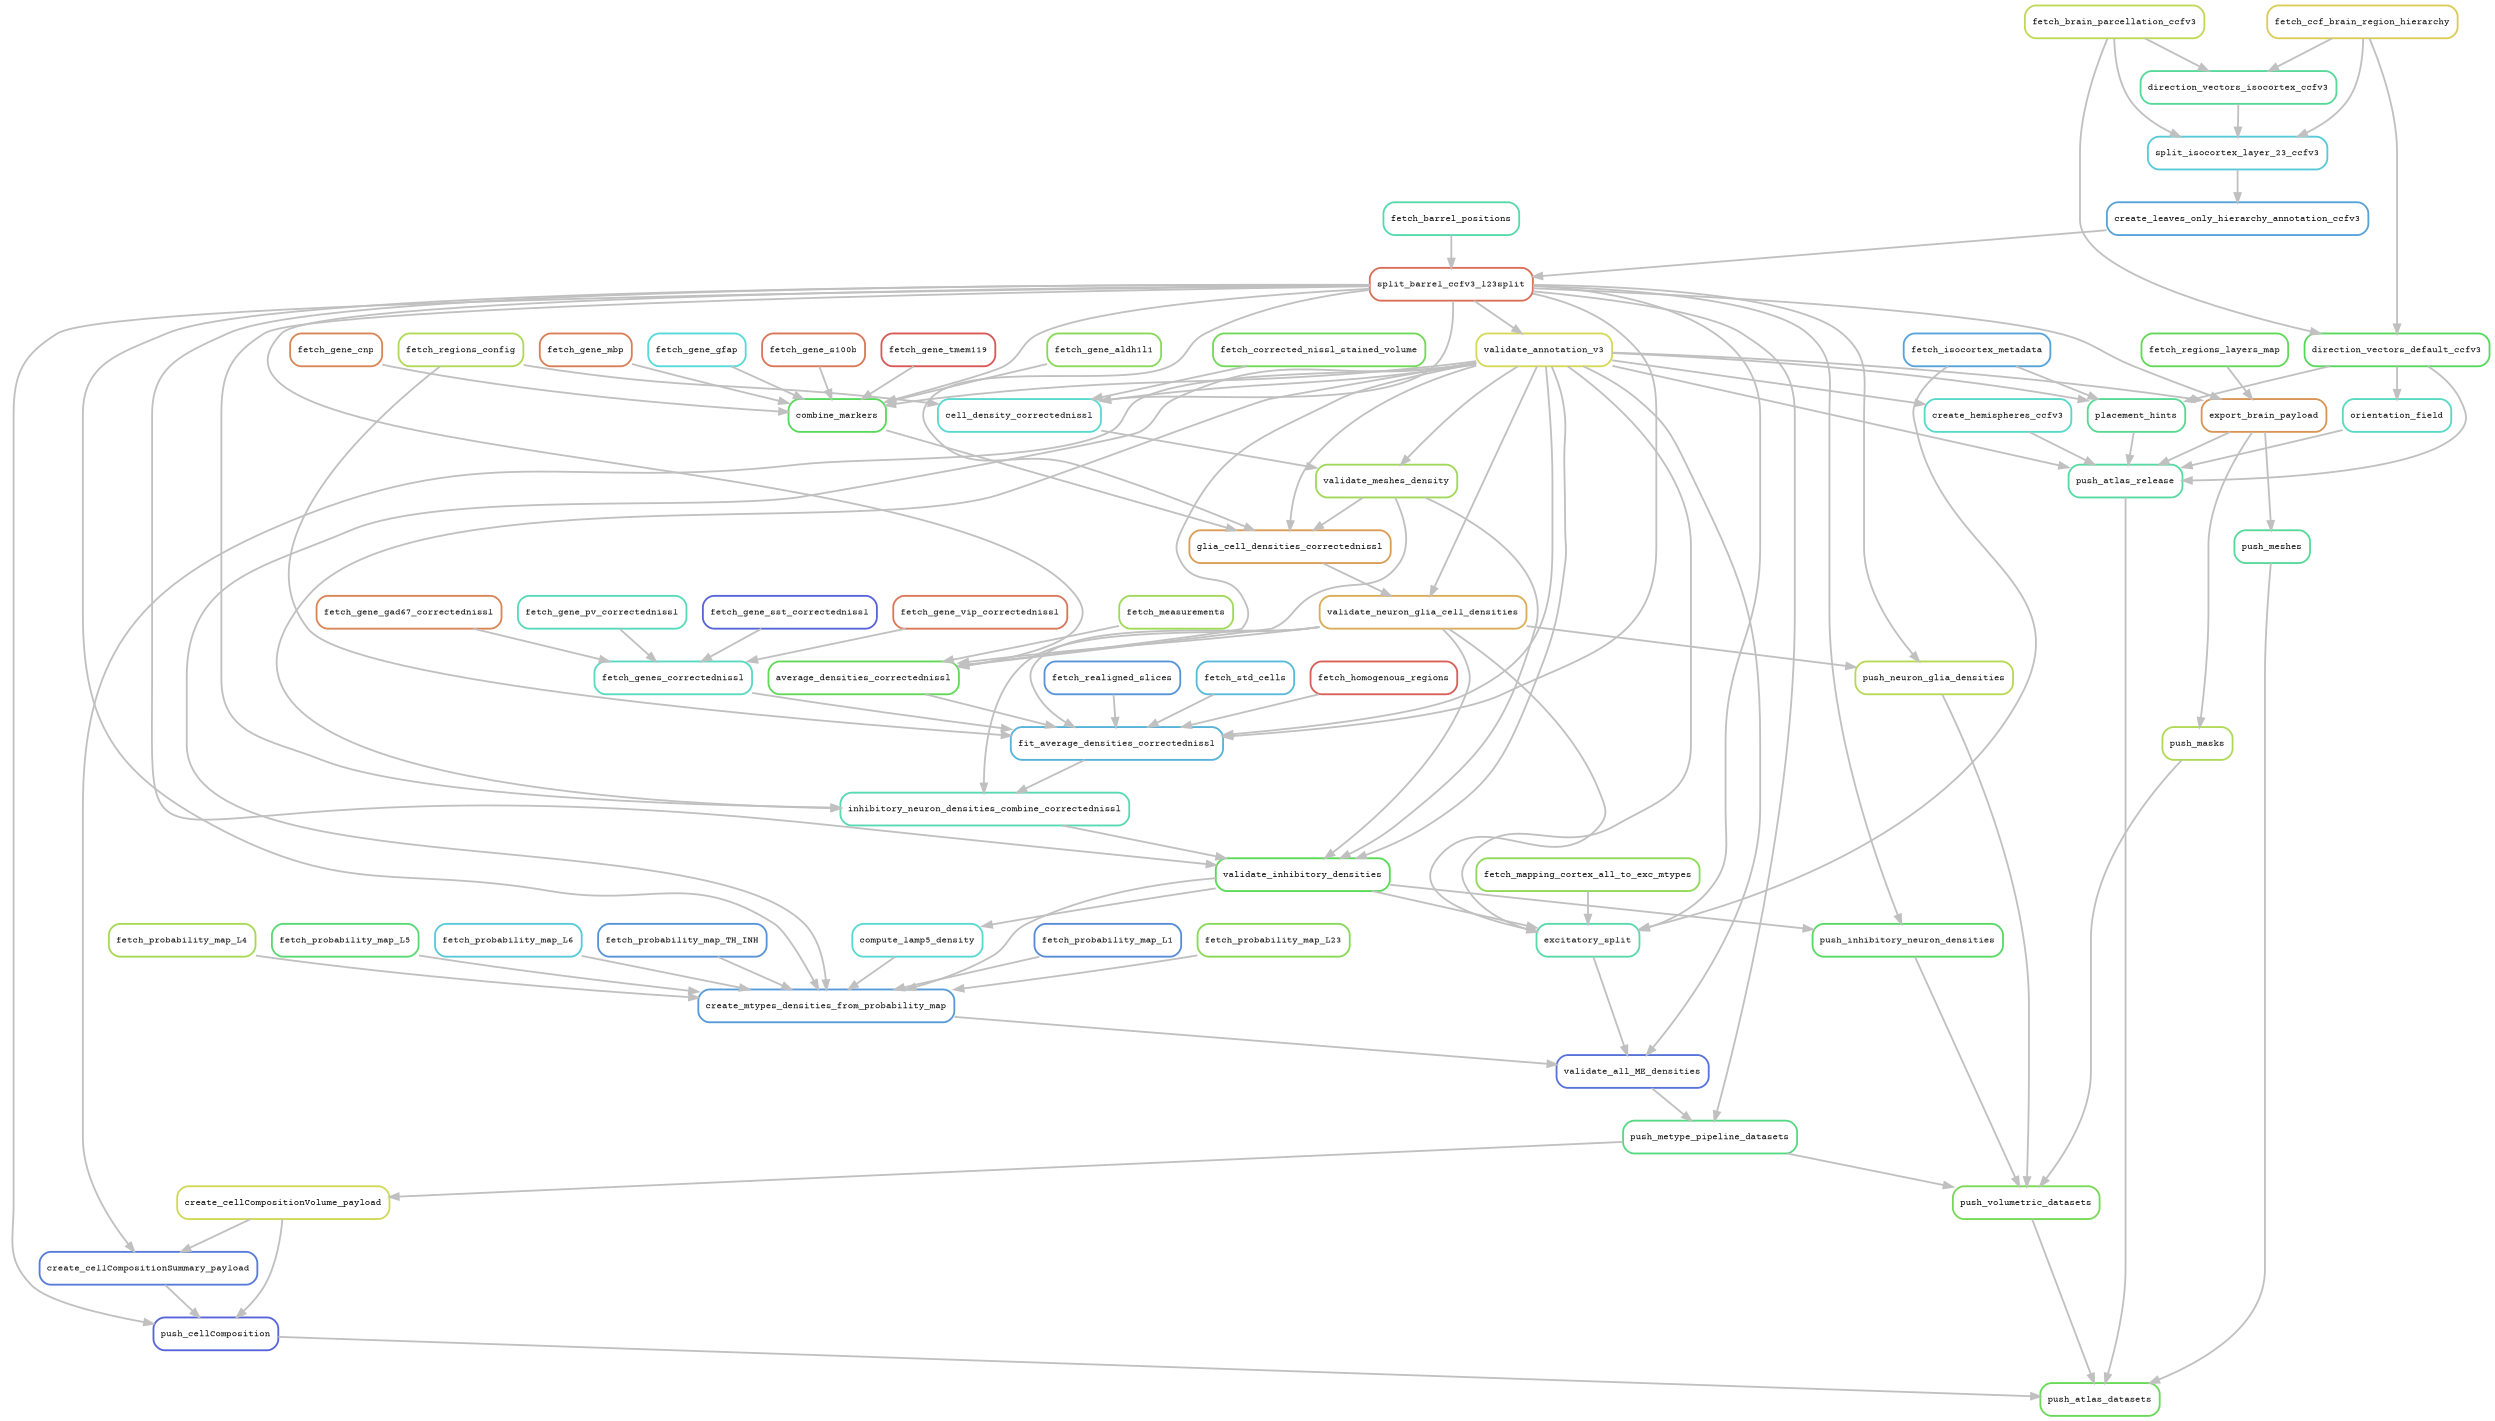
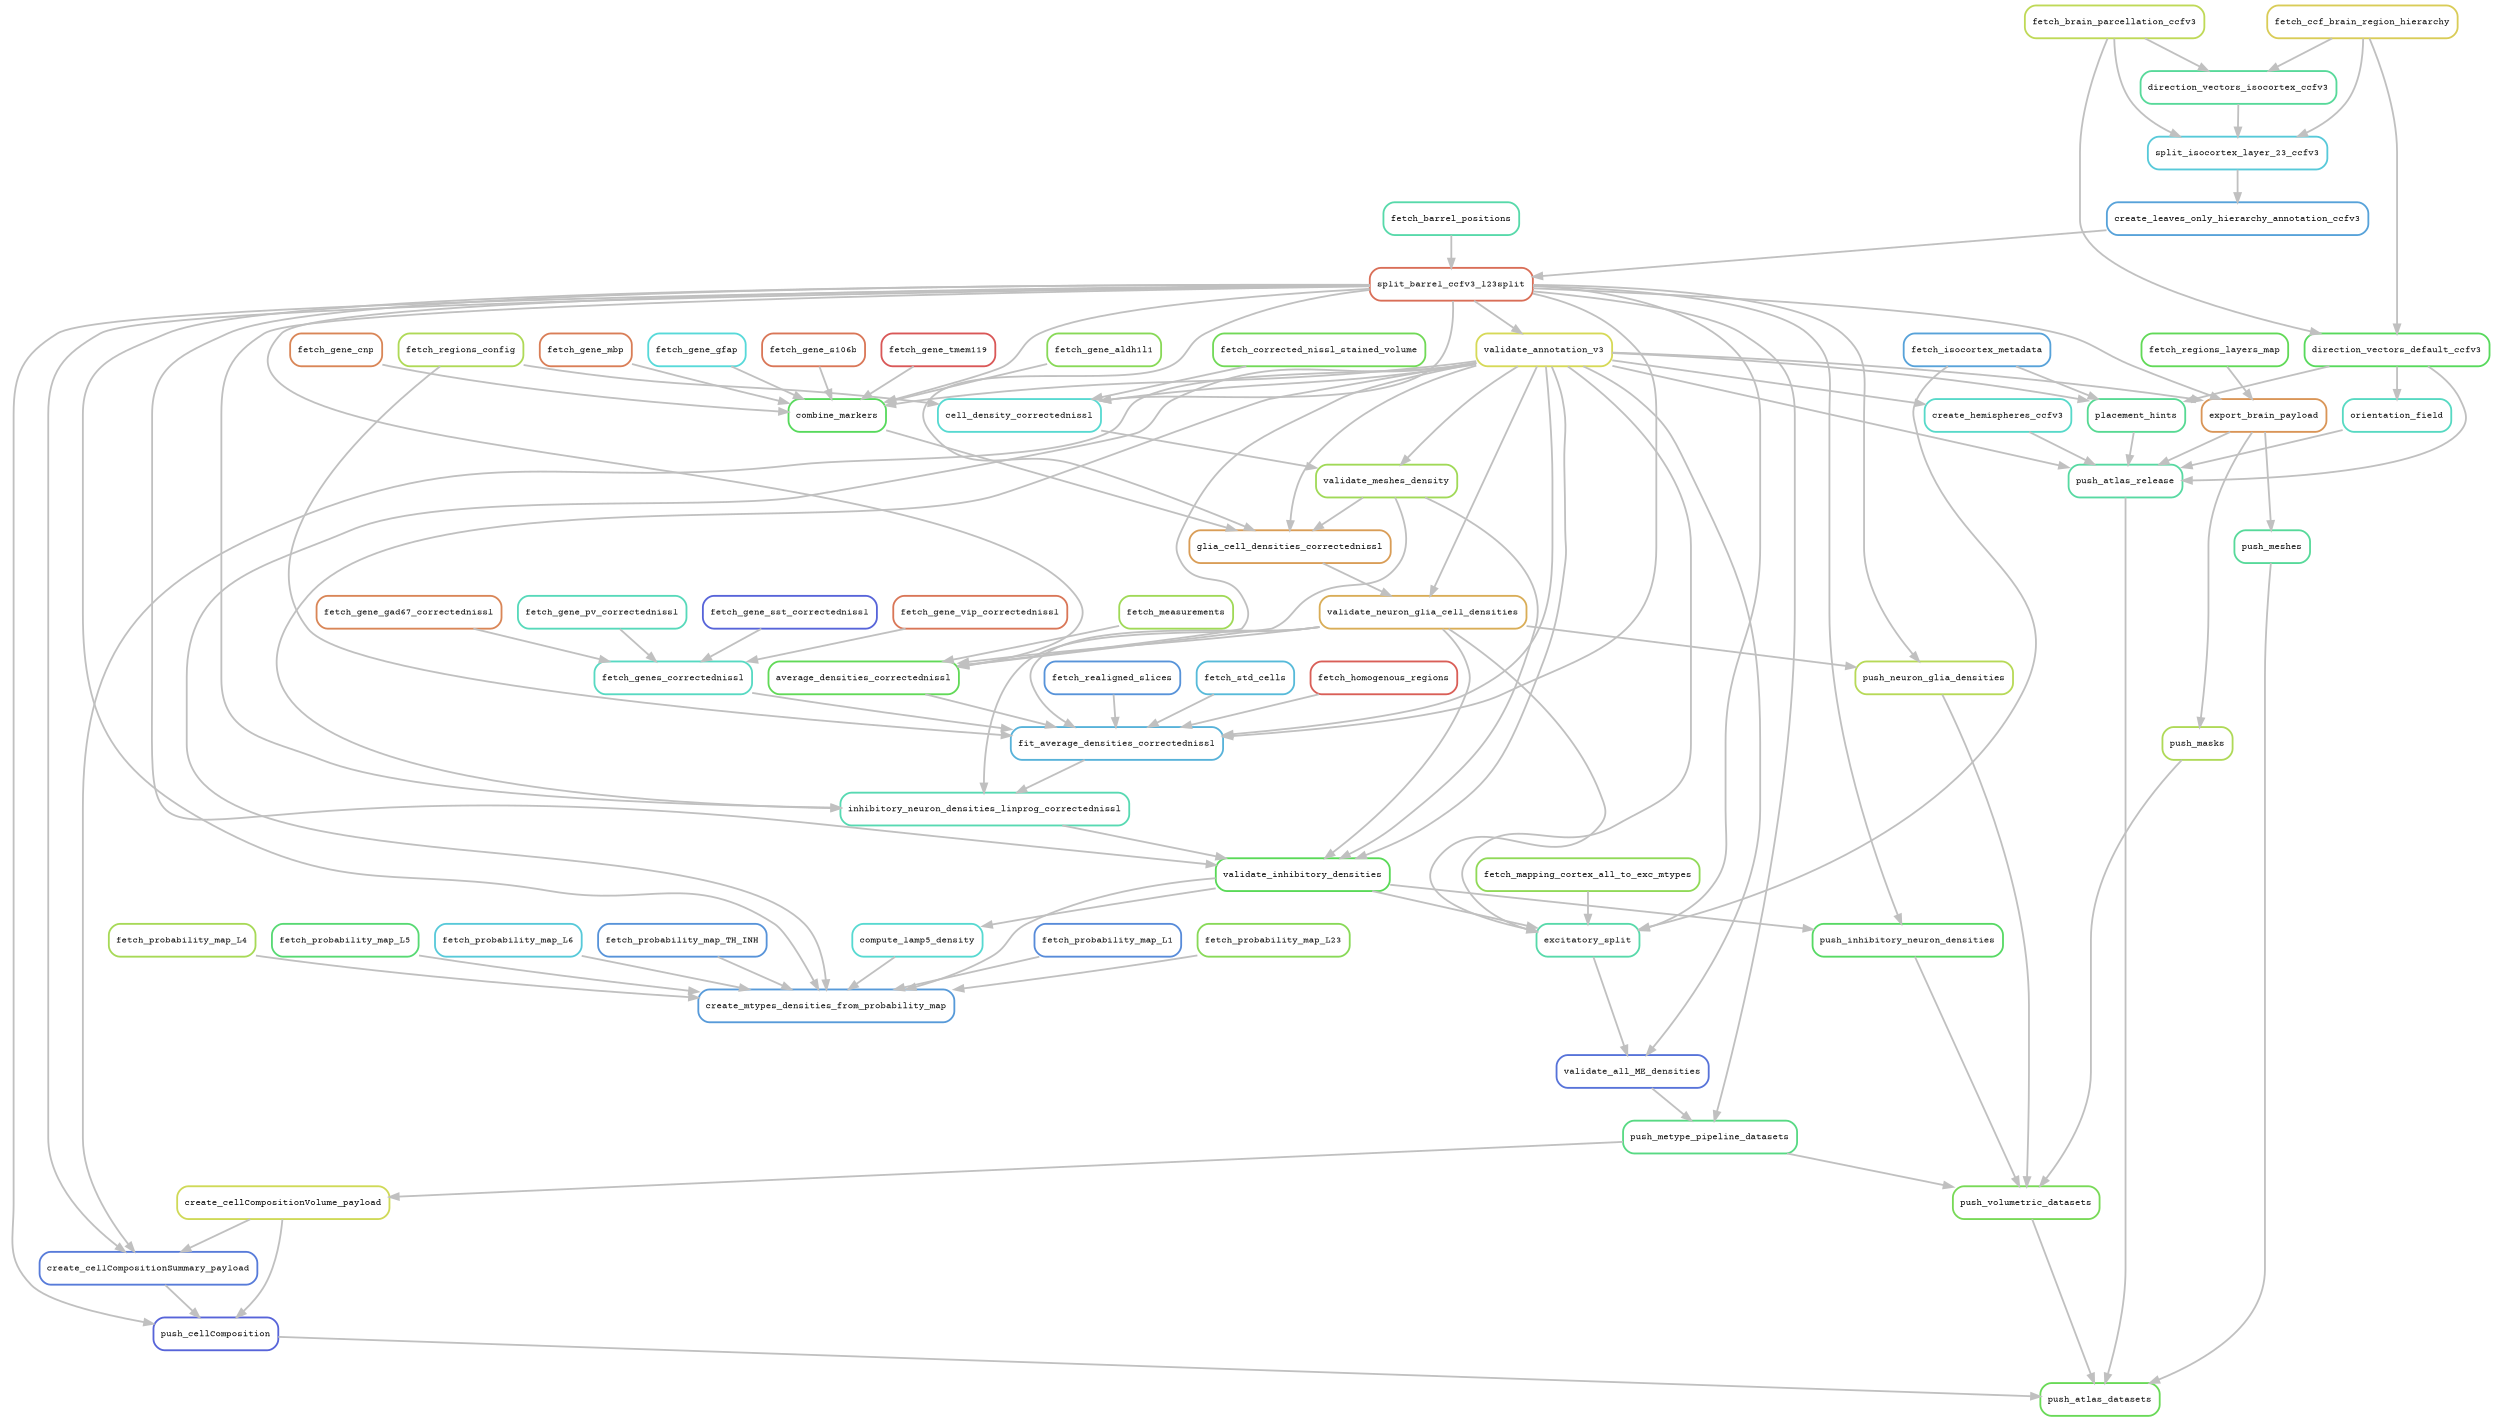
edge "split_barrel_ccfv3_l23split" -> "create_cellCompositionSummary_payload": added
node "fetch_gene_s100b": label "fetch_gene_s100b" -> "fetch_gene_s106b"
node "inhibitory_neuron_densities_combine_correctednissl": label "inhibitory_neuron_densities_combine_correctednissl" -> "inhibitory_neuron_densities_linprog_correctednissl"
edge "create_mtypes_densities_from_probability_map" -> "validate_all_ME_densities": removed
